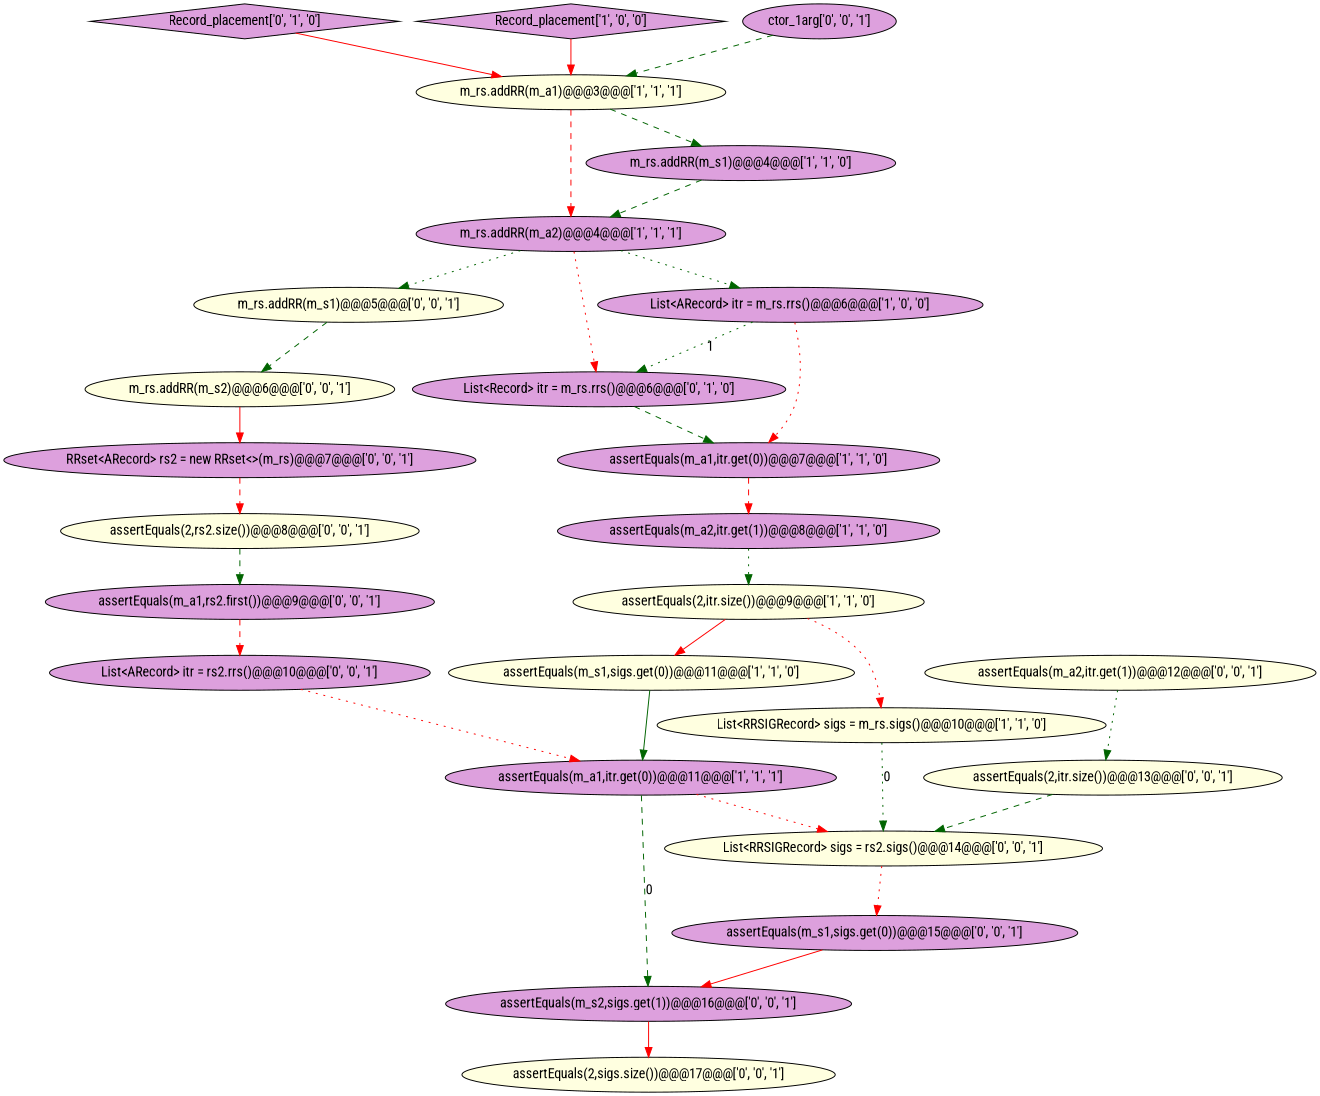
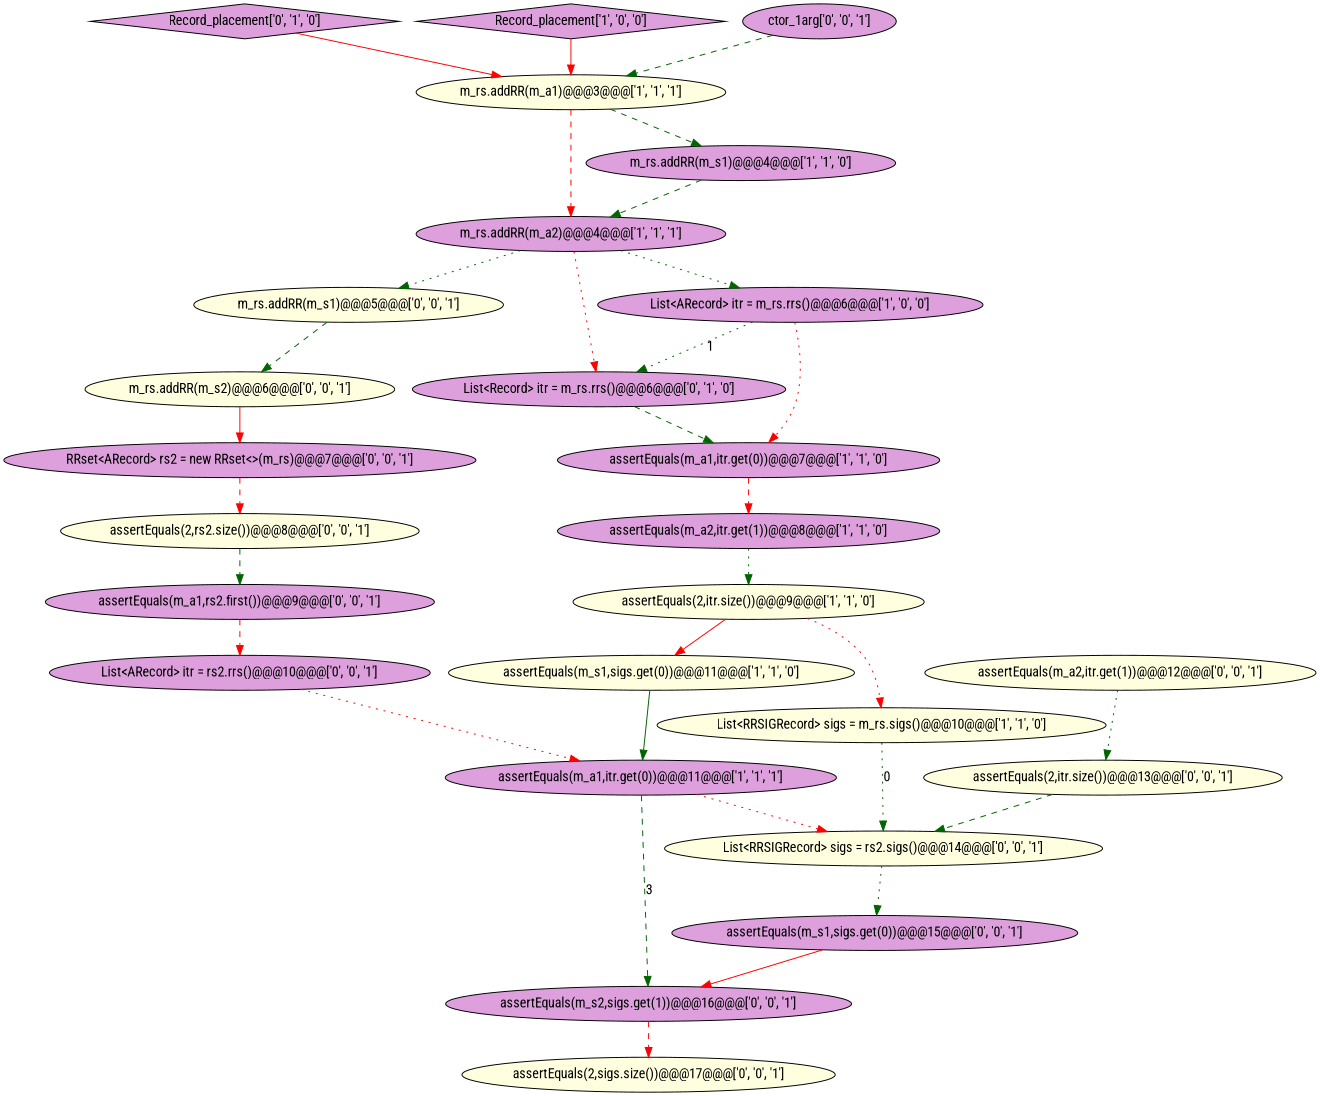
edge "List<RRSIGRecord> sigs = rs2.sigs()@@@14@@@['0', '0', '1']" -> "assertEquals(m_s1,sigs.get(0))@@@15@@@['0', '0', '1']": color red -> darkgreen
edge "assertEquals(m_a1,itr.get(0))@@@11@@@['1', '1', '1']" -> "assertEquals(m_s2,sigs.get(1))@@@16@@@['0', '0', '1']": label "0" -> "3"
edge "assertEquals(m_s2,sigs.get(1))@@@16@@@['0', '0', '1']" -> "assertEquals(2,sigs.size())@@@17@@@['0', '0', '1']": style solid -> dashed
